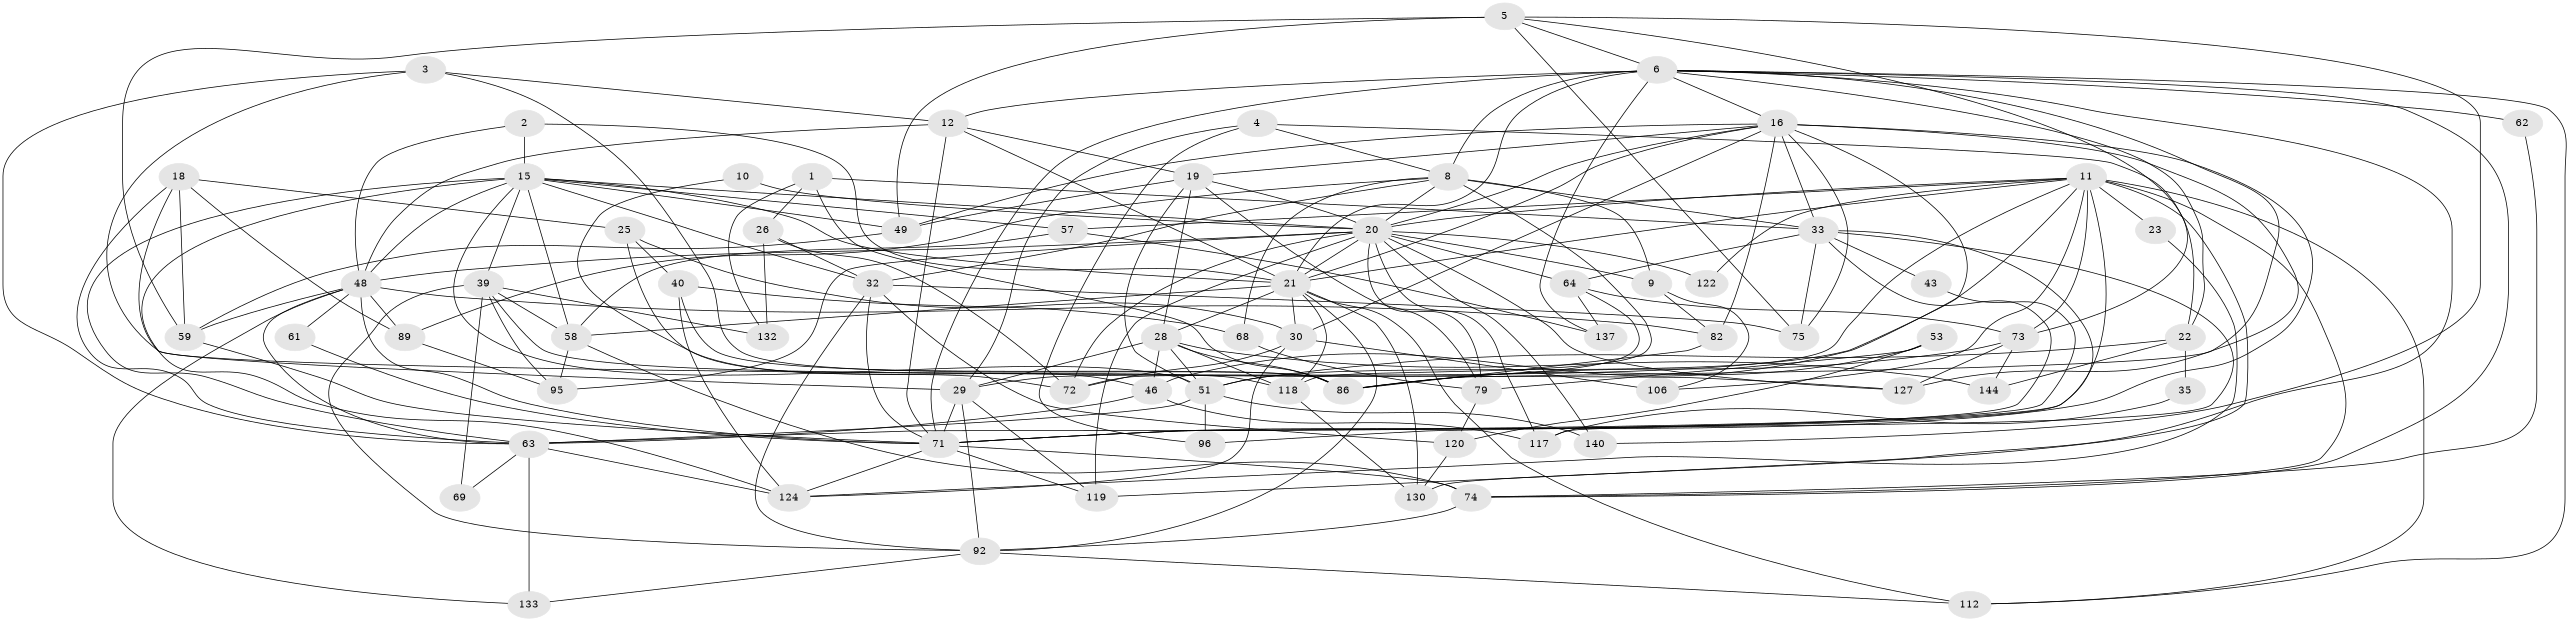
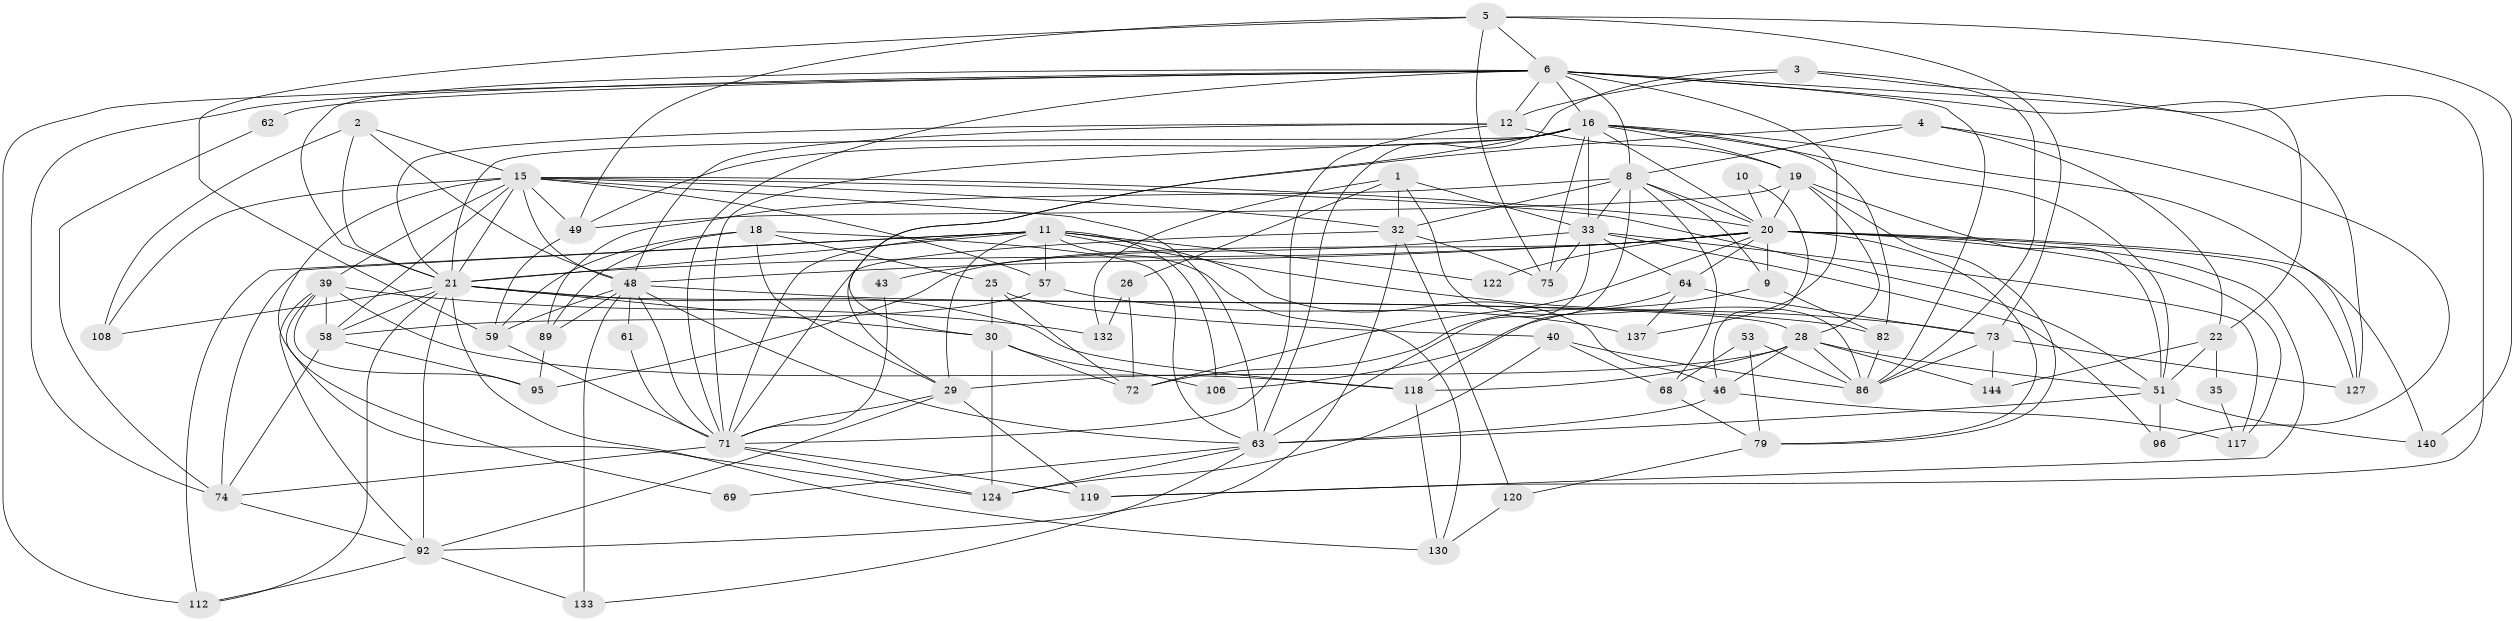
edge "11" -- "20": removed
node "23": removed
edge "26" -- "32": now "1" -- "32"
node "108": added
edge "53" -- "120": now "53" -- "68"
